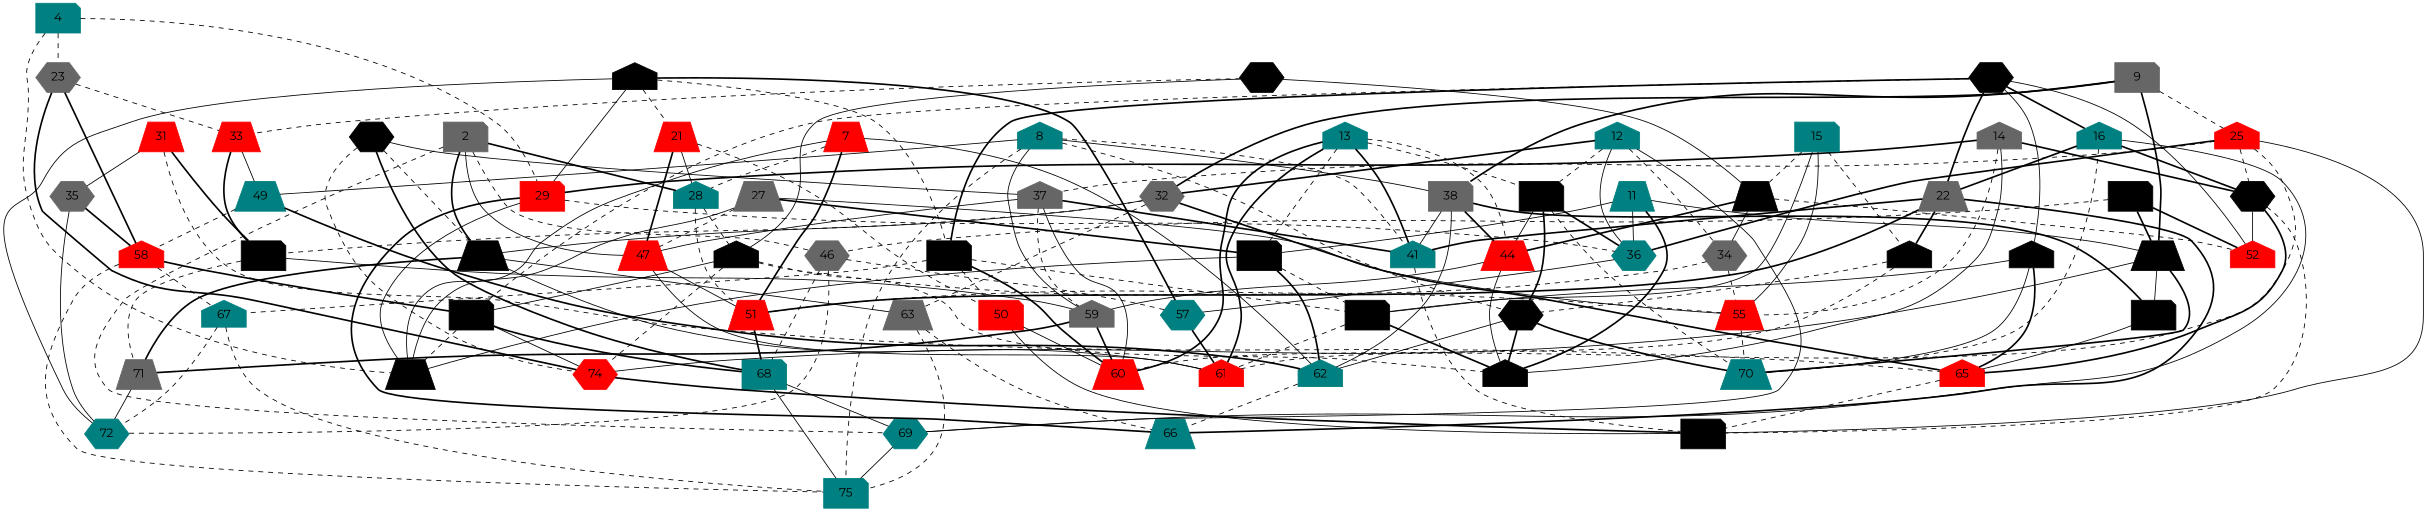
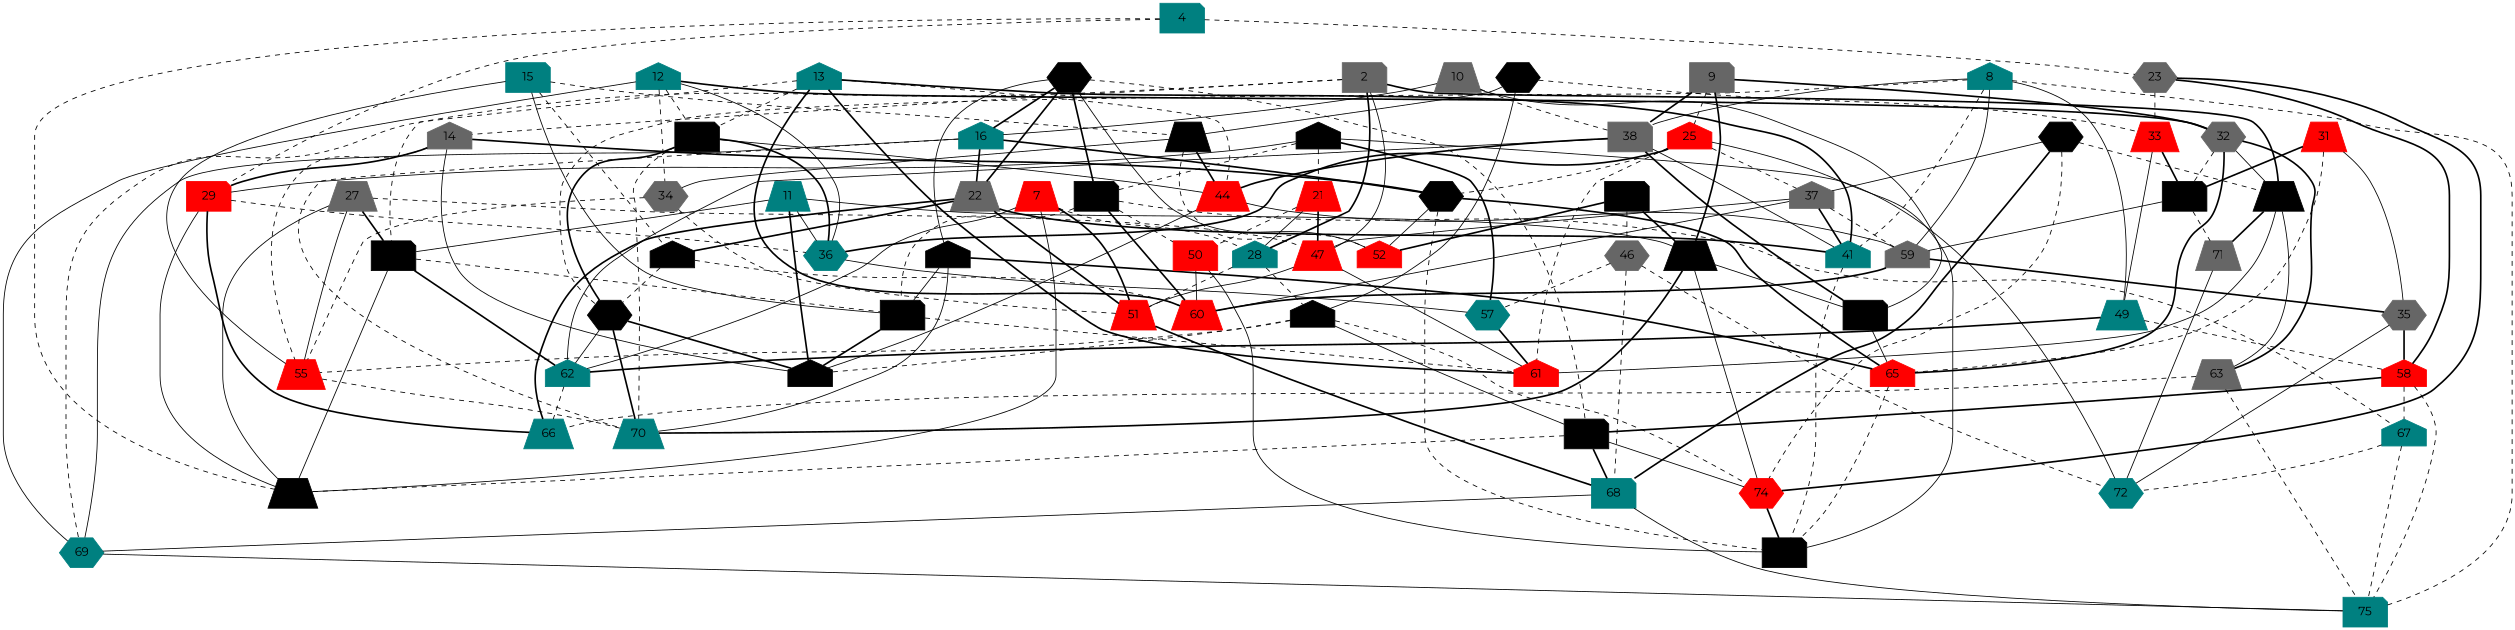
node "10": added
edge "2" -- "46": now "2" -- "14"
edge "32" -- "63": style dashed -> bold
edge "59" -- "71": now "59" -- "35"
